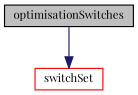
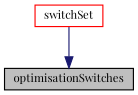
edge "optimisationSwitches" -> "switchSet": reversed
